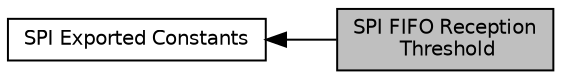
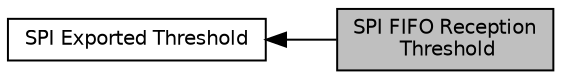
node "SPI Exported Constants": label "SPI Exported Constants" -> "SPI Exported Threshold"
